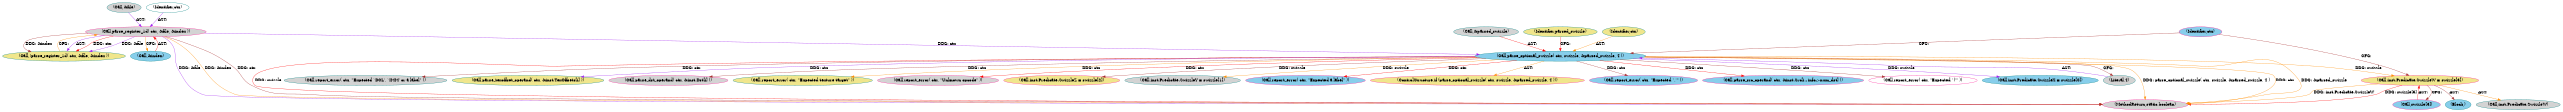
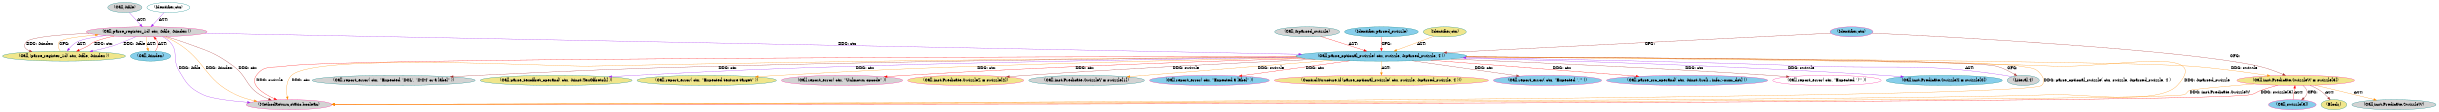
node "(Identifier,parsed_swizzle)": fillcolor khaki -> skyblue
edge "(Call,parse_register_1d( ctx, &file, &index ))" -> "(Call,&index)": label "CFG: " -> "AST: "
node "(Call,parse_dst_operand( ctx, &inst.Dst[i] ))": removed
node "(Block,)": fillcolor skyblue -> khaki
